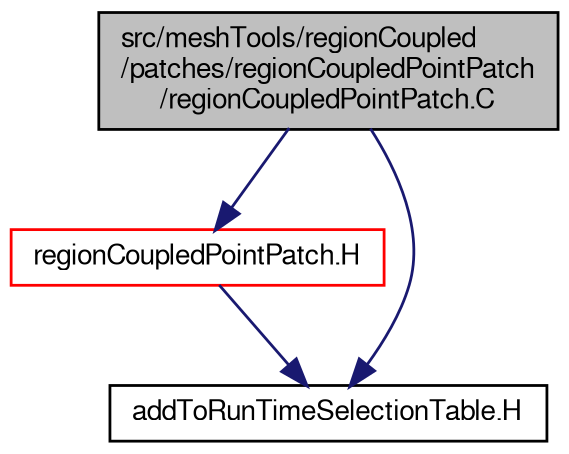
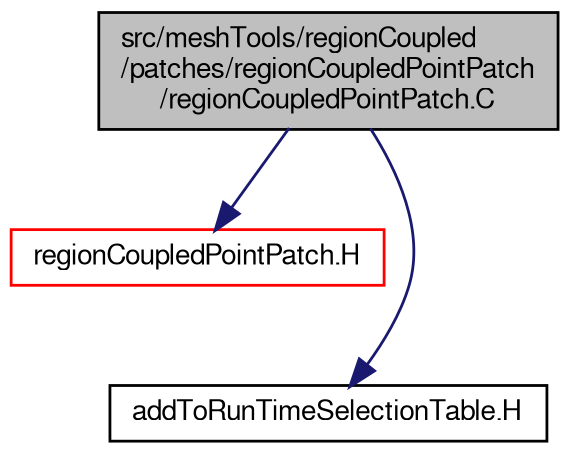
edge "regionCoupledPointPatch.H" -> "addToRunTimeSelectionTable.H": removed
